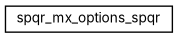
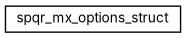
node "spqr_mx_options_spqr": label "spqr_mx_options_spqr" -> "spqr_mx_options_struct"
